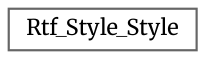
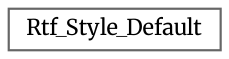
node "Rtf_Style_Style": label "Rtf_Style_Style" -> "Rtf_Style_Default"
